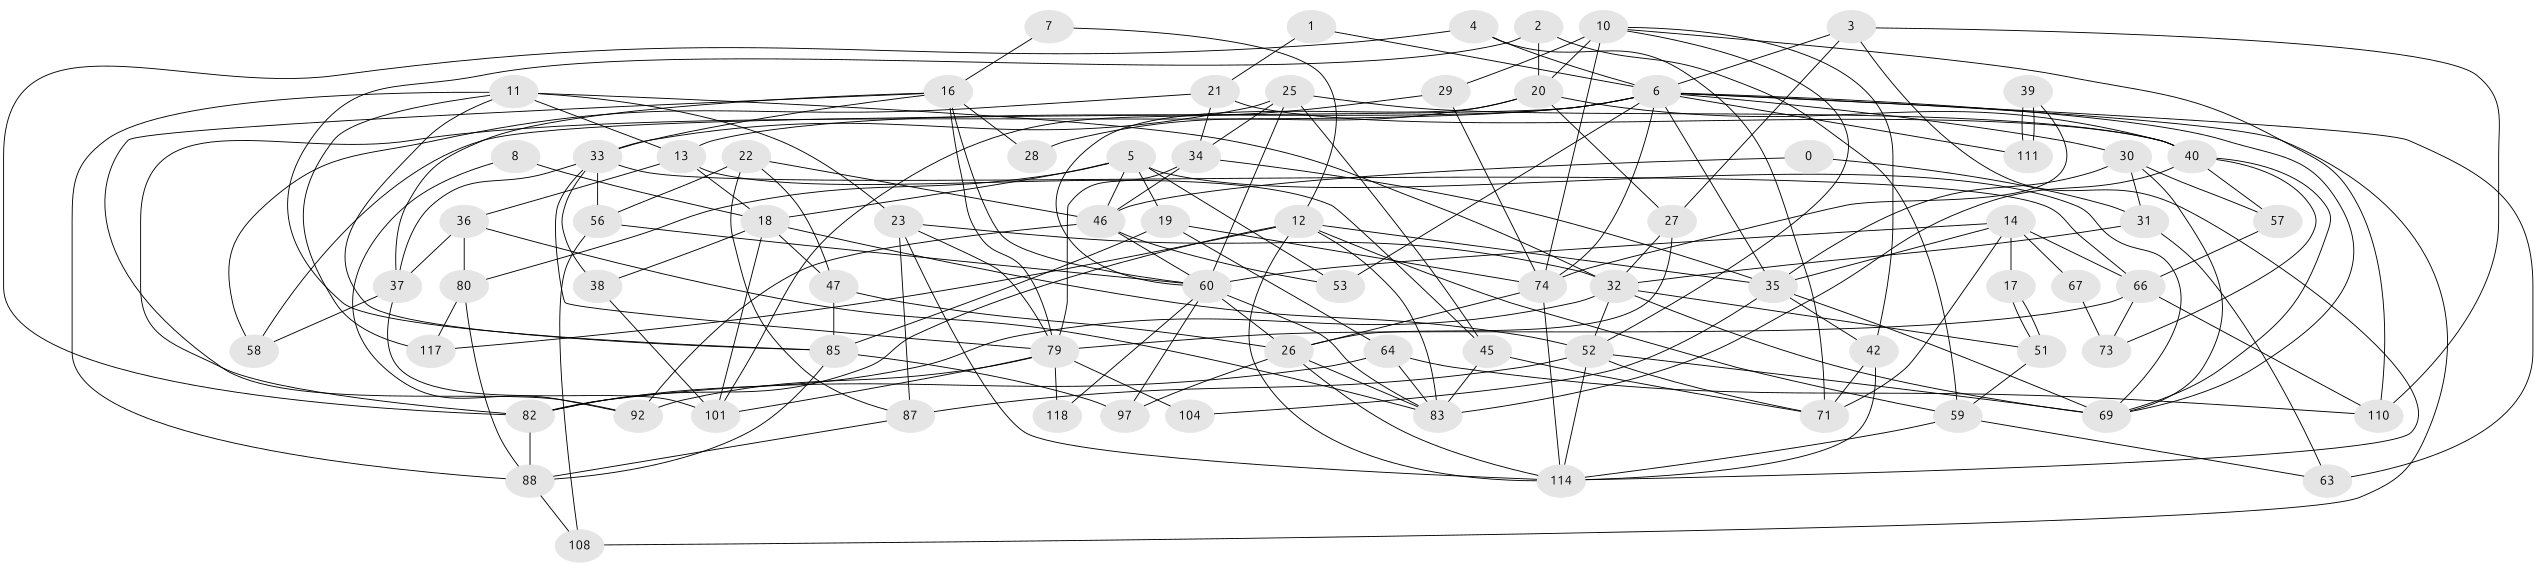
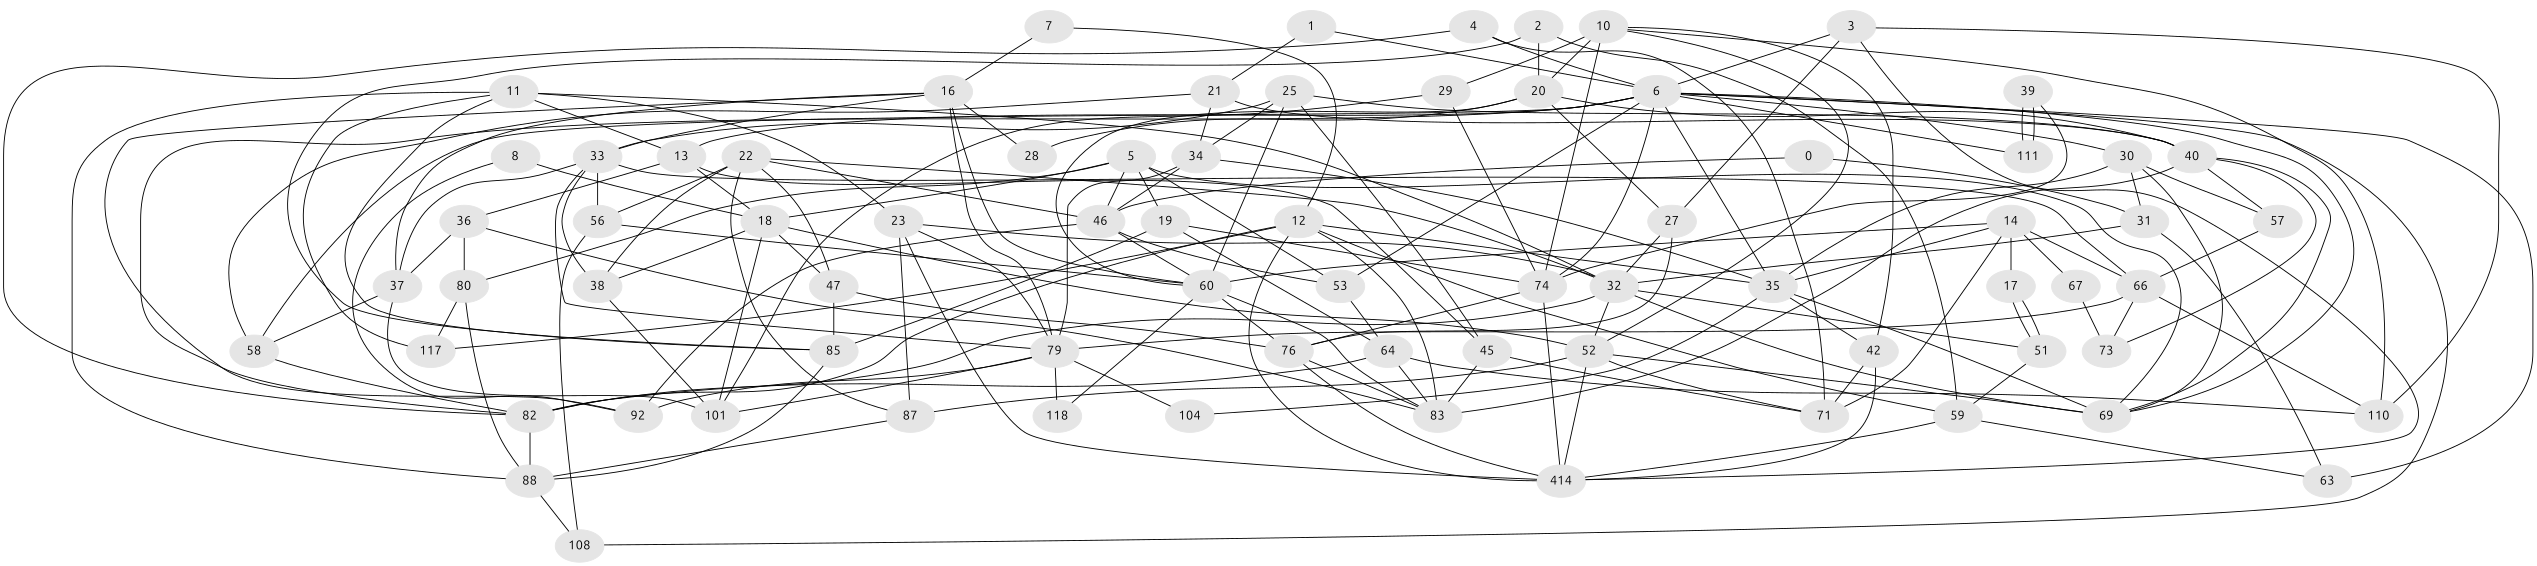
edge "22" -- "32": added
edge "22" -- "38": added
edge "53" -- "64": added
node "26": label "26" -> "76"
edge "58" -- "82": added
node "97": removed
node "114": label "114" -> "414"
